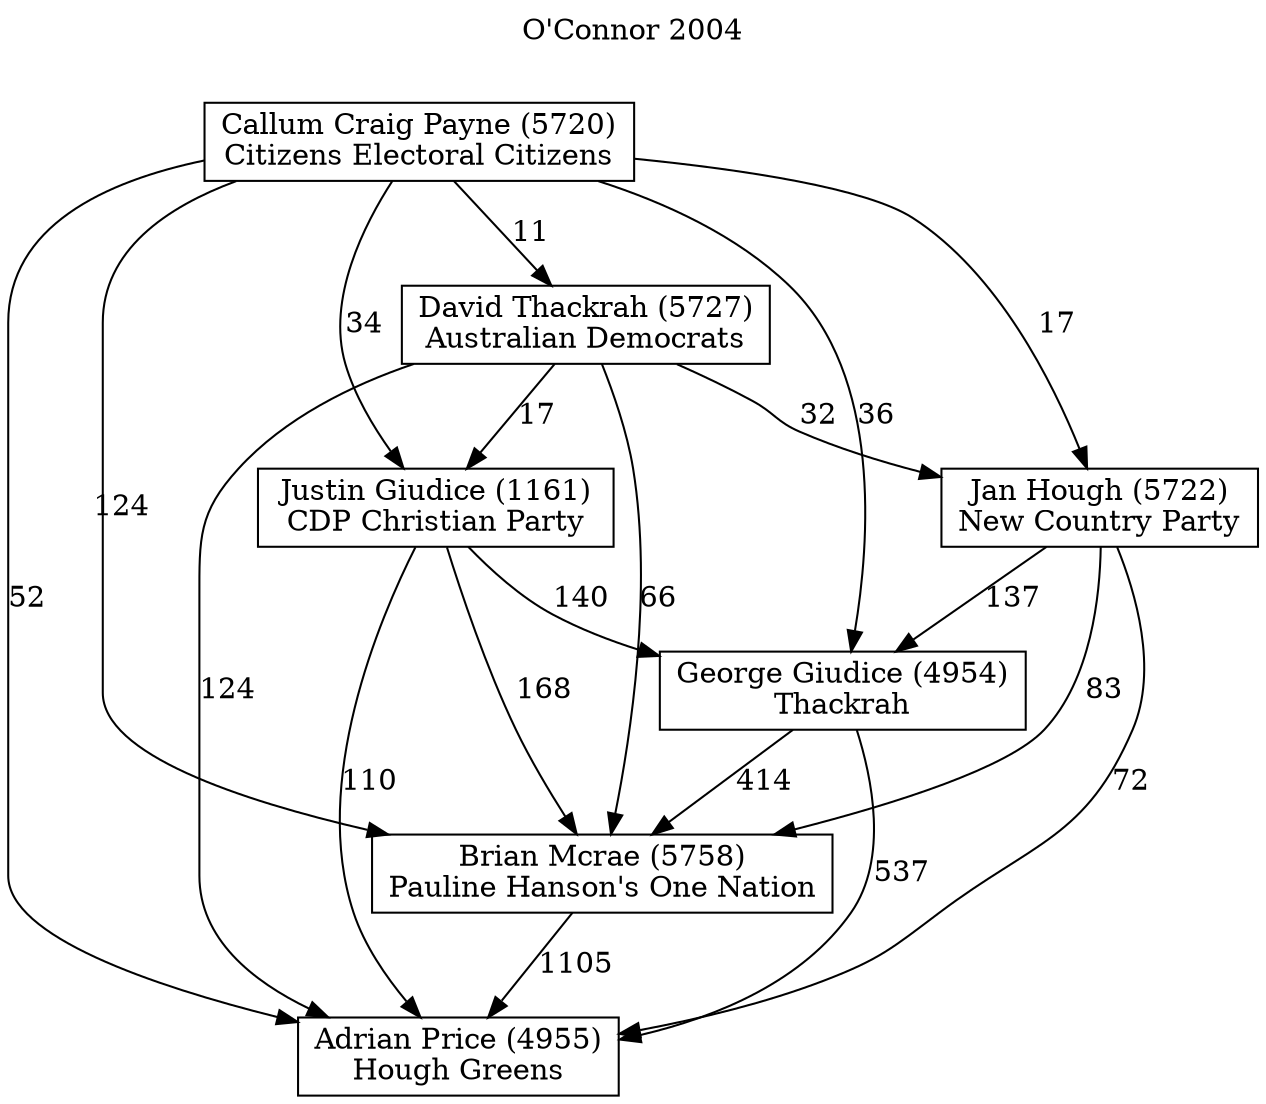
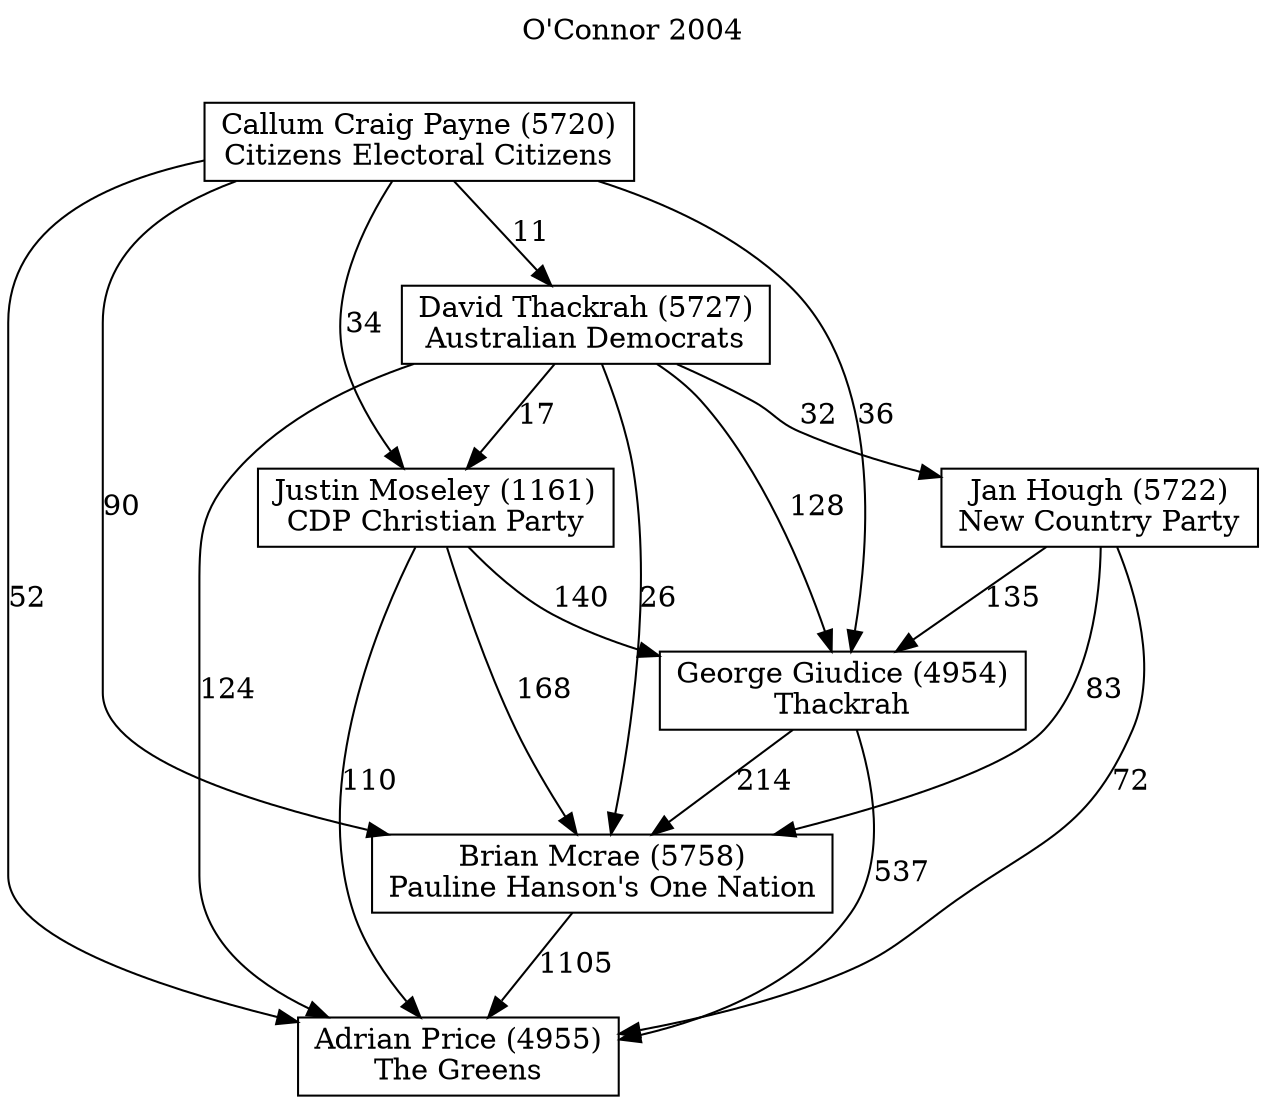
edge "Callum Craig Payne (5720) Citizens Electoral Citizens" -> "Jan Hough (5722) New Country Party": removed, label "17"
edge "David Thackrah (5727) Australian Democrats" -> "George Giudice (4954) Thackrah": added, label "128"
edge "Callum Craig Payne (5720) Citizens Electoral Citizens" -> "Brian Mcrae (5758) Pauline Hanson's One Nation": label "124" -> "90"
node "Justin Giudice (1161) CDP Christian Party": label "Justin Giudice (1161) CDP Christian Party" -> "Justin Moseley (1161) CDP Christian Party"
edge "David Thackrah (5727) Australian Democrats" -> "Brian Mcrae (5758) Pauline Hanson's One Nation": label "66" -> "26"
edge "Jan Hough (5722) New Country Party" -> "George Giudice (4954) Thackrah": label "137" -> "135"
edge "George Giudice (4954) Thackrah" -> "Brian Mcrae (5758) Pauline Hanson's One Nation": label "414" -> "214"
node "Adrian Price (4955) Hough Greens": label "Adrian Price (4955) Hough Greens" -> "Adrian Price (4955) The Greens"
